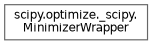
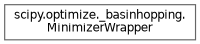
node "scipy.optimize._scipy. MinimizerWrapper": label "scipy.optimize._scipy. MinimizerWrapper" -> "scipy.optimize._basinhopping. MinimizerWrapper"
